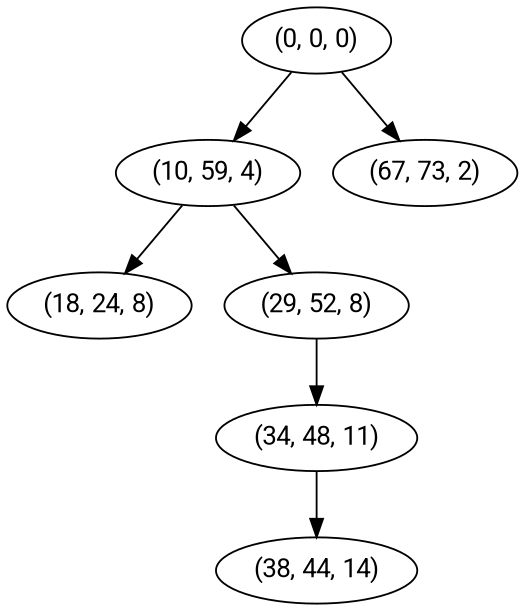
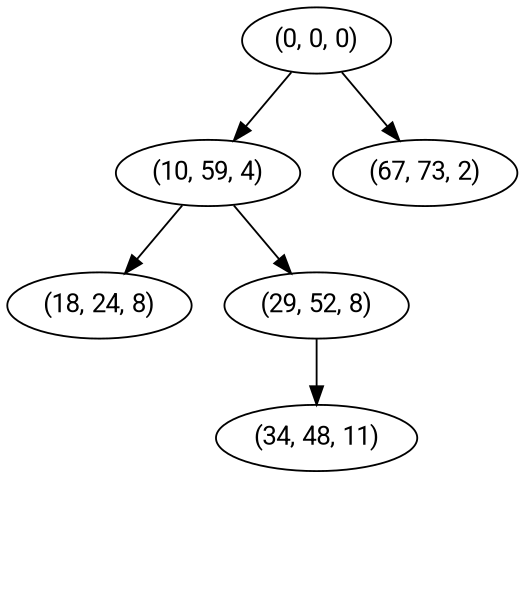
node "(38, 44, 14)": removed
